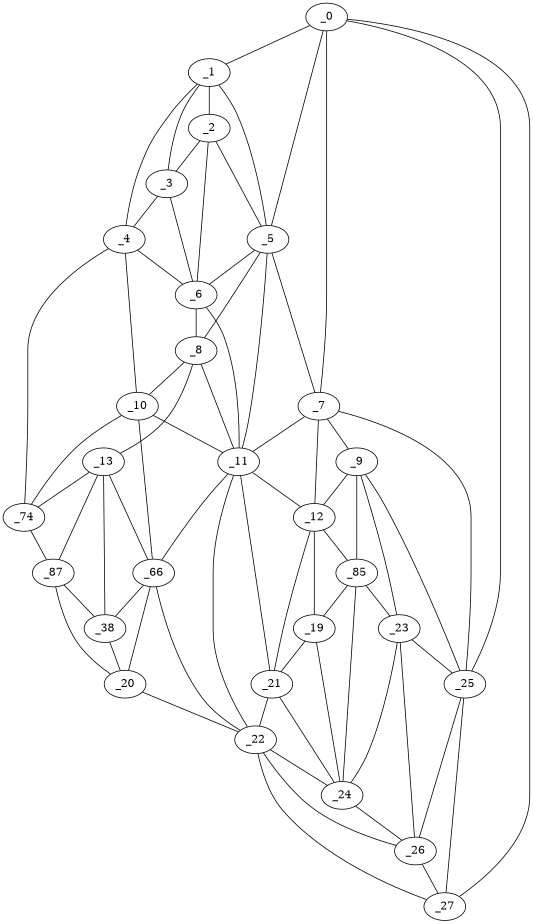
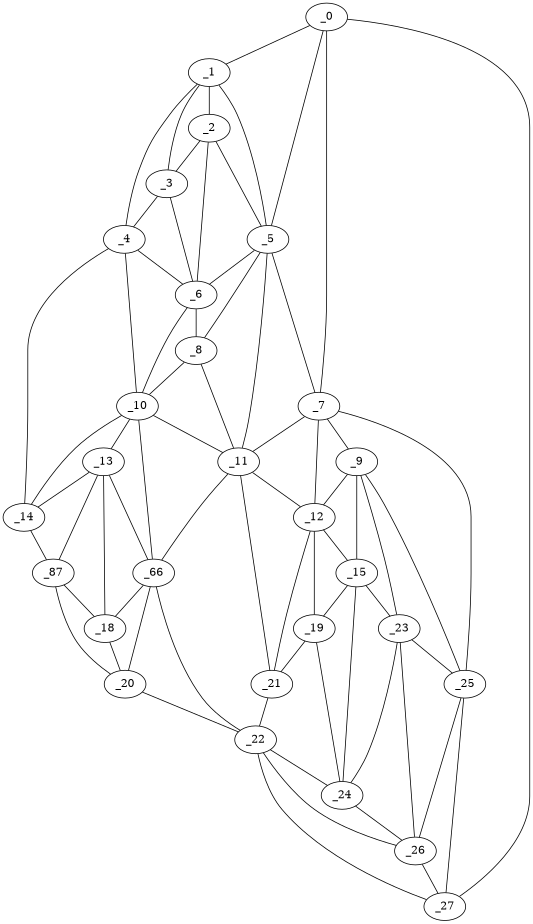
edge "_0" -- "_25": removed
edge "_6" -- "_11": now "_6" -- "_10"
edge "_8" -- "_13": now "_10" -- "_13"
node "_74": label "_74" -> "_14"
node "_85": label "_85" -> "_15"
edge "_11" -- "_22": removed
node "_38": label "_38" -> "_18"
edge "_21" -- "_24": removed
